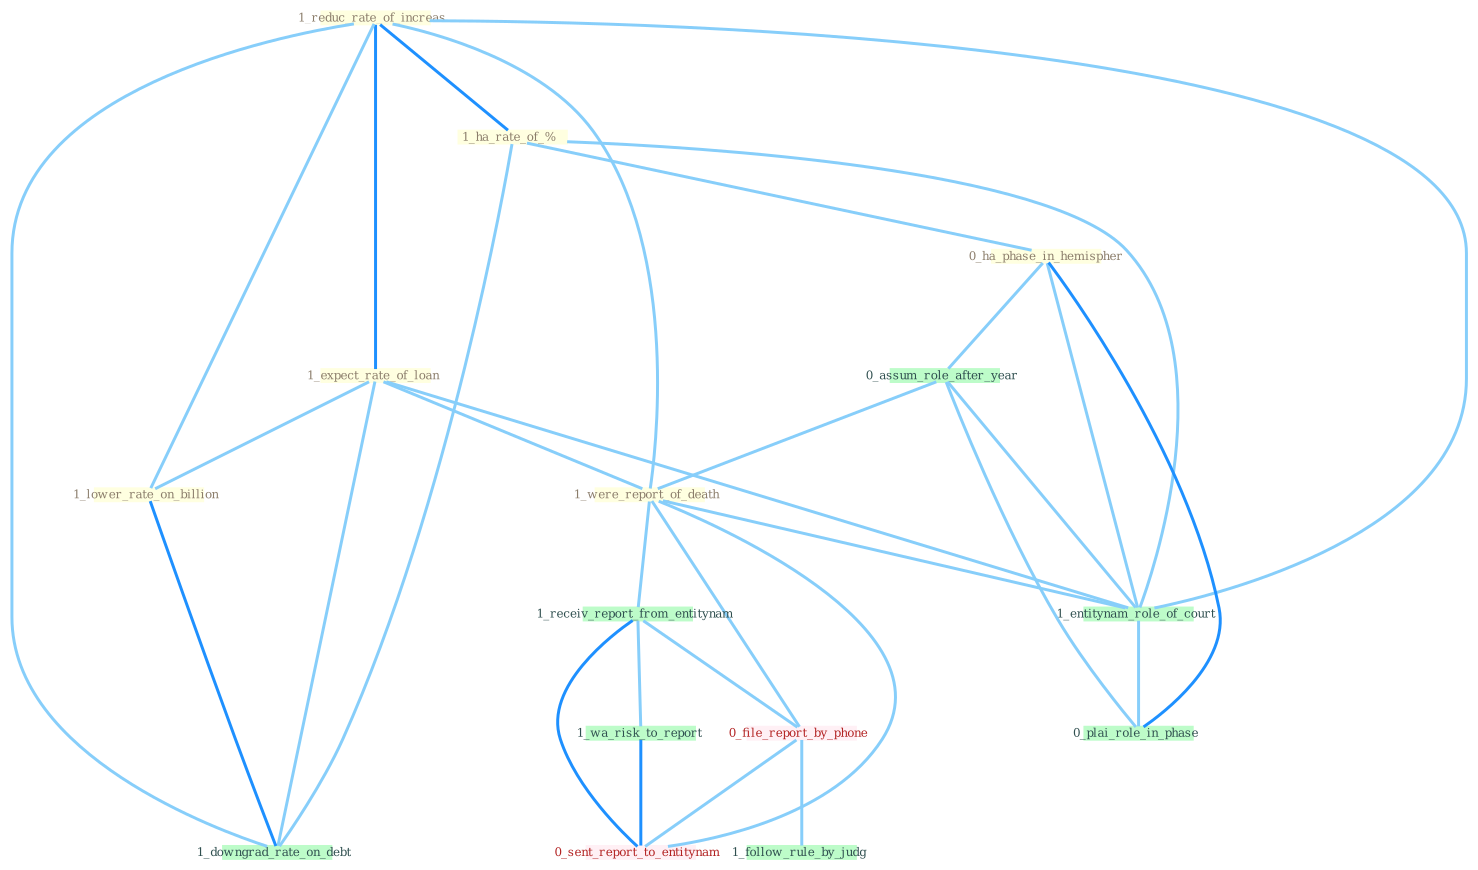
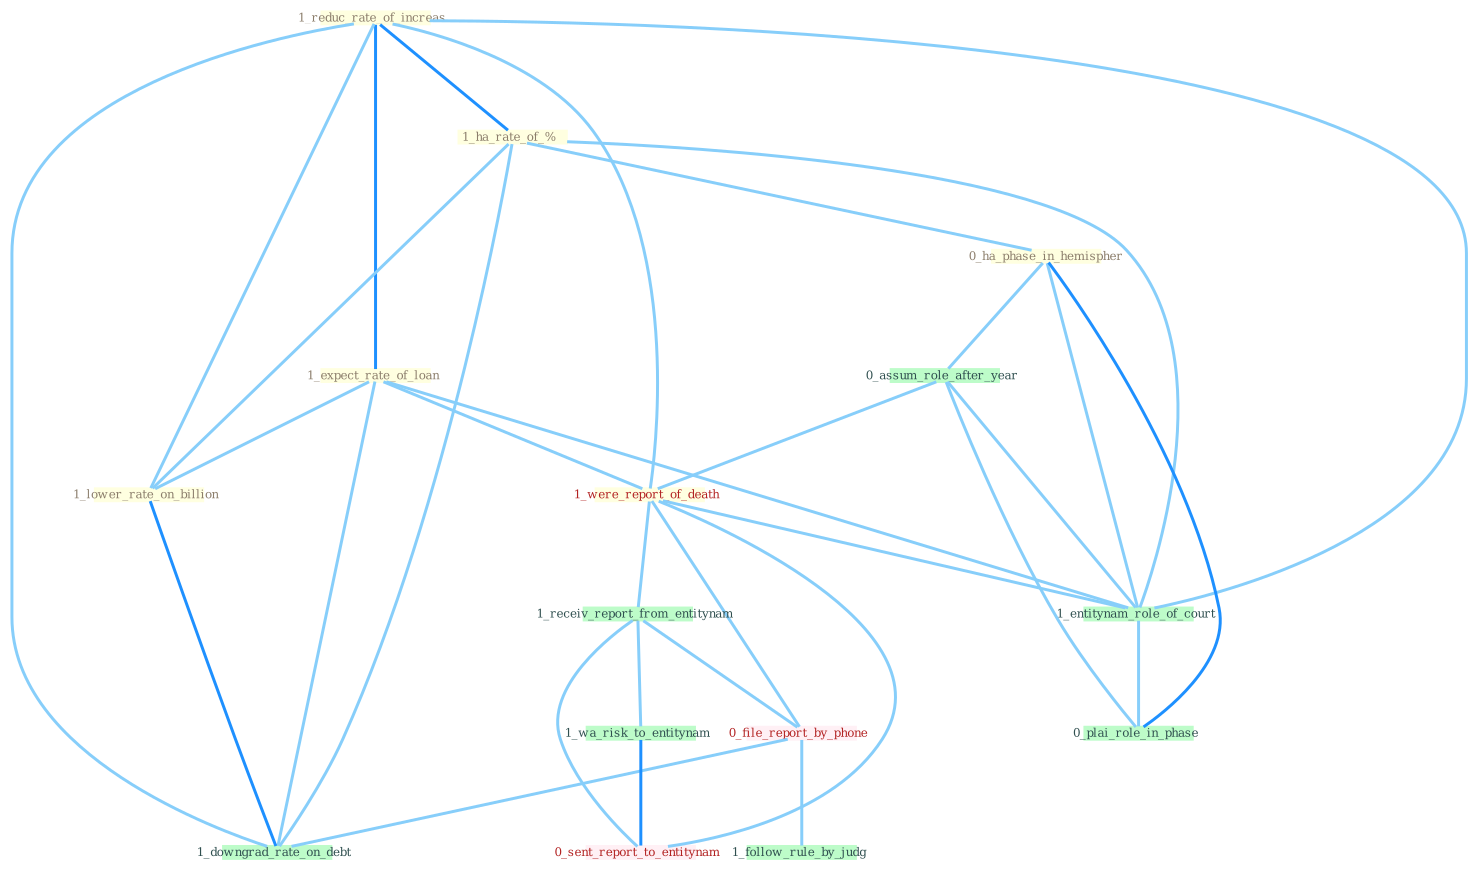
edge "1_ha_rate_of_%" -- "1_lower_rate_on_billion": added
node "1_were_report_of_death": fontcolor #8b7d6b -> #b22222
edge "1_receiv_report_from_entitynam" -- "0_sent_report_to_entitynam": color #1e90ff -> #87cefa
node "1_wa_risk_to_report": label "1_wa_risk_to_report" -> "1_wa_risk_to_entitynam"
edge "0_file_report_by_phone" -- "0_sent_report_to_entitynam": now "0_file_report_by_phone" -- "1_downgrad_rate_on_debt"
